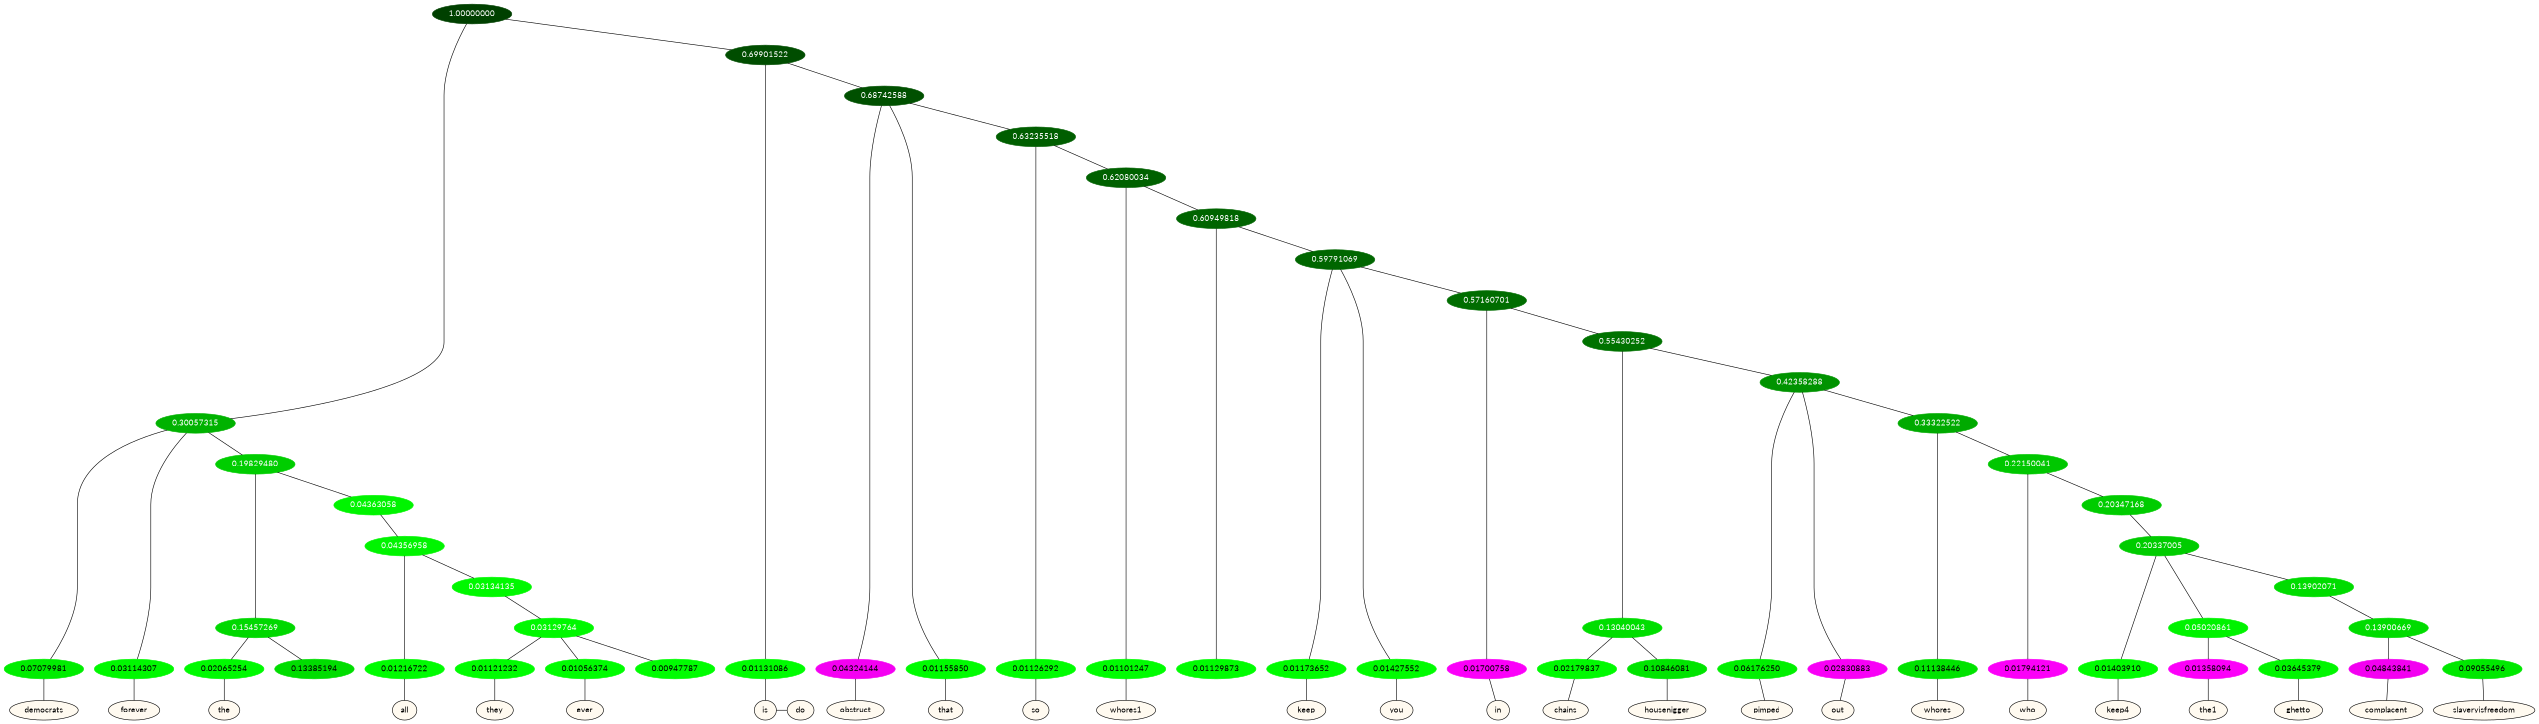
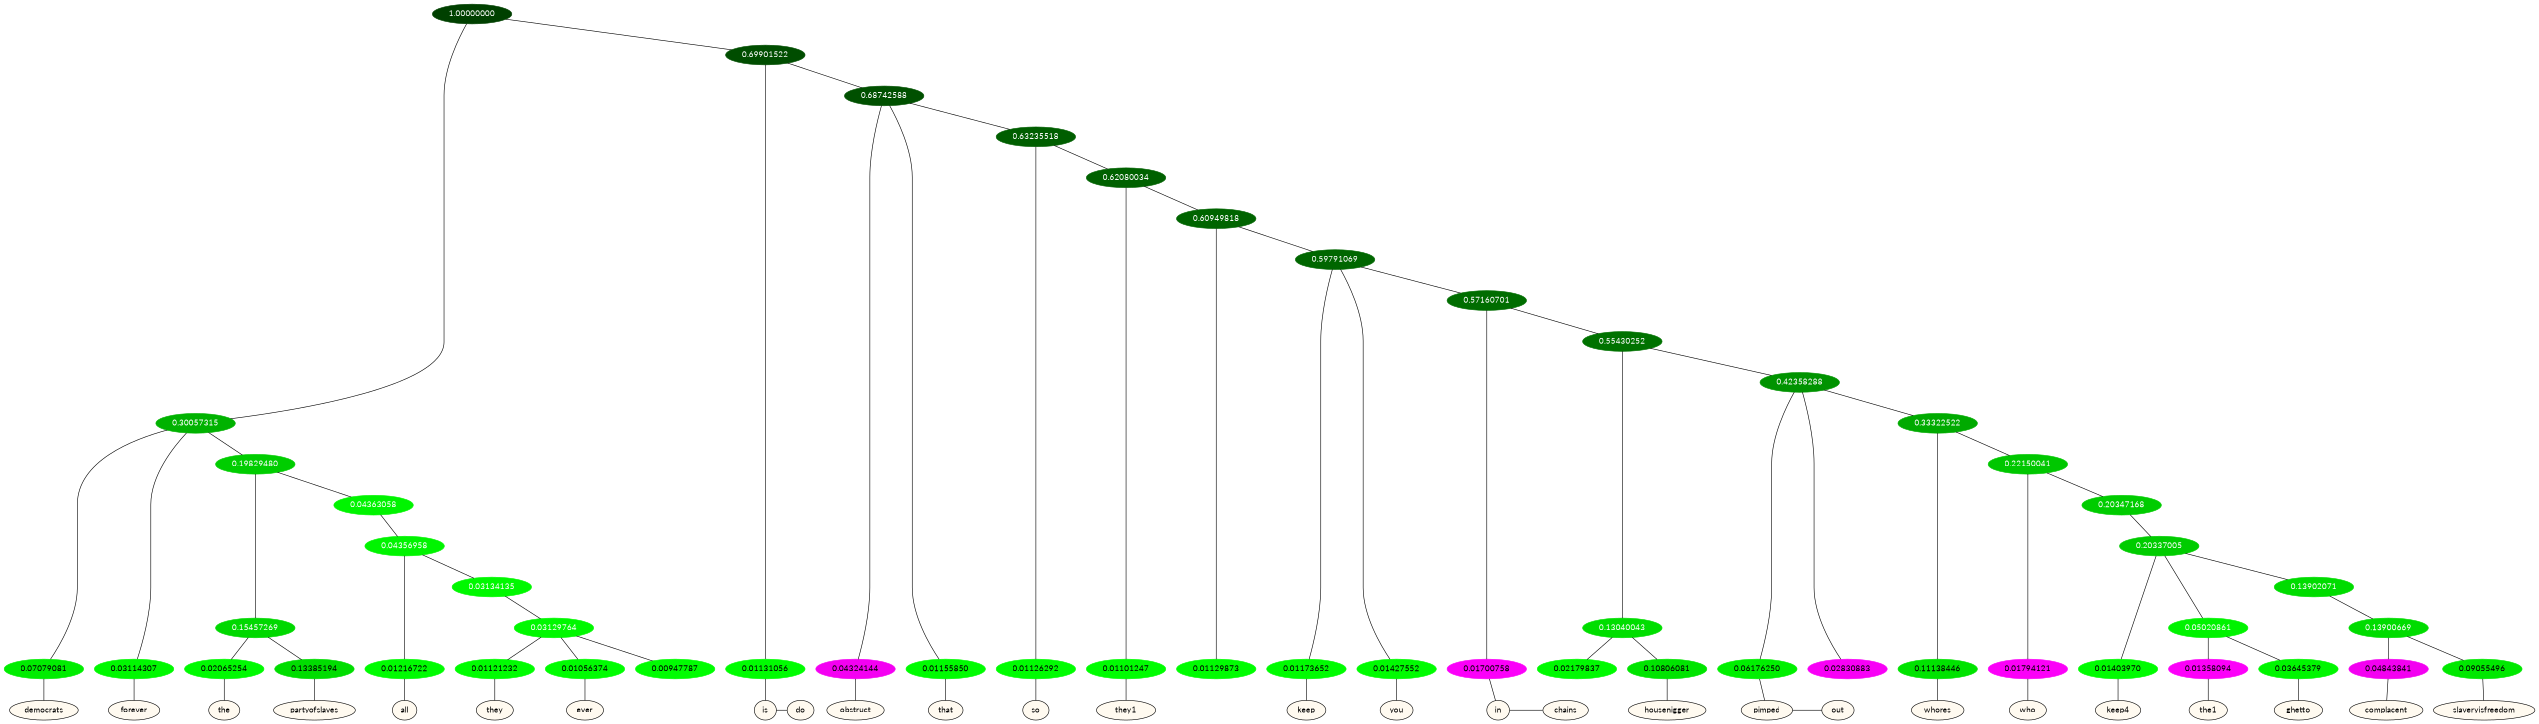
node "0.07079981": label "0.07079981" -> "0.07079081"
node "0.01131086": label "0.01131086" -> "0.01131056"
node "0.10846081": label "0.10846081" -> "0.10806081"
node "0.01403910": label "0.01403910" -> "0.01403970"
edge "0.02179837" -- "chains": now "in" -- "chains"
edge "0.02830883" -- "out": now "pimped" -- "out"
node "partyofslaves": added
node "whores1": label "whores1" -> "they1"
